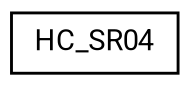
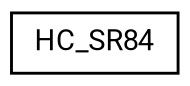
node "HC_SR04": label "HC_SR04" -> "HC_SR84"
